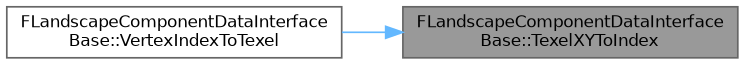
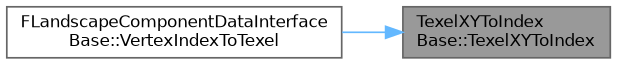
node "FLandscapeComponentDataInterface Base::TexelXYToIndex": label "FLandscapeComponentDataInterface Base::TexelXYToIndex" -> "TexelXYToIndex Base::TexelXYToIndex"
